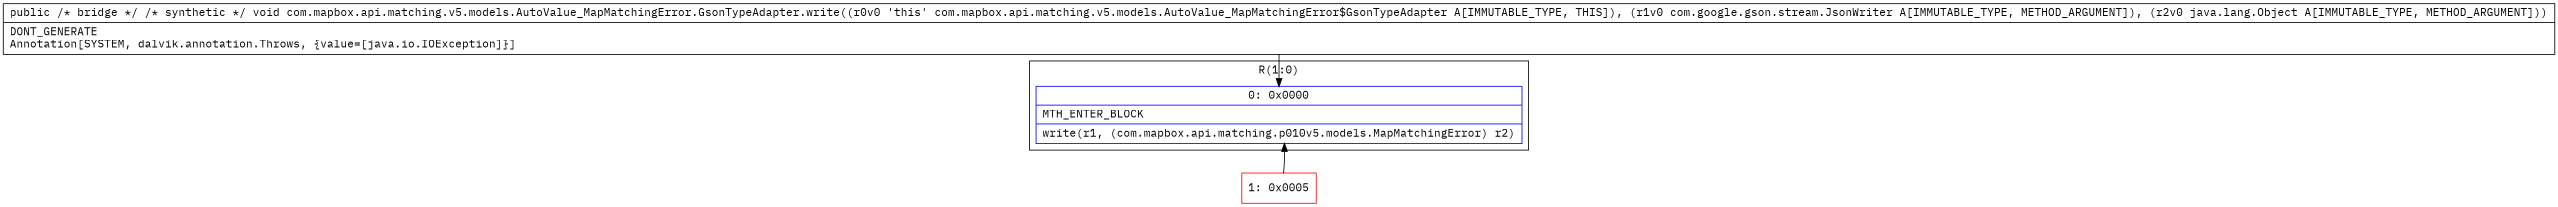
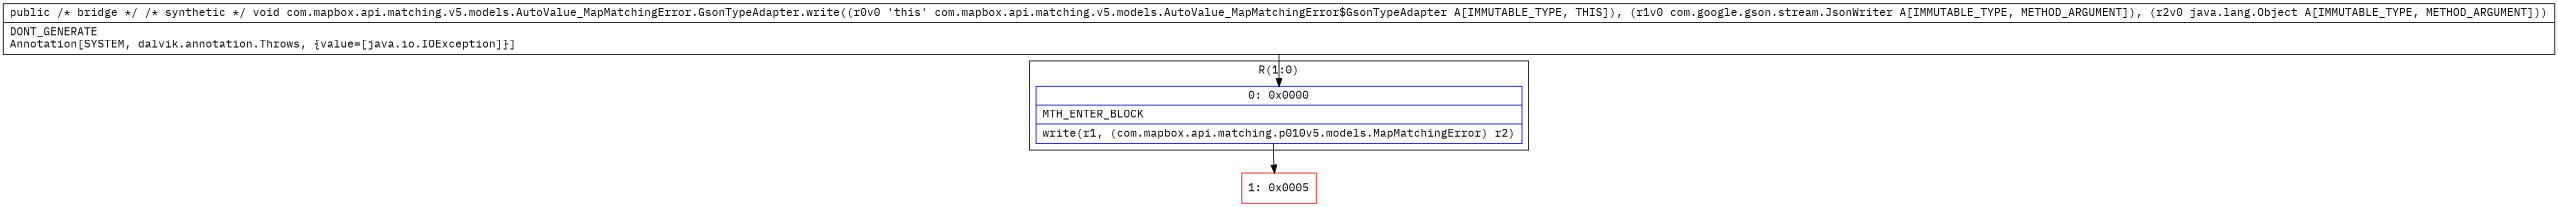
edge "1: 0x0005" -> "0: 0x0000": reversed
